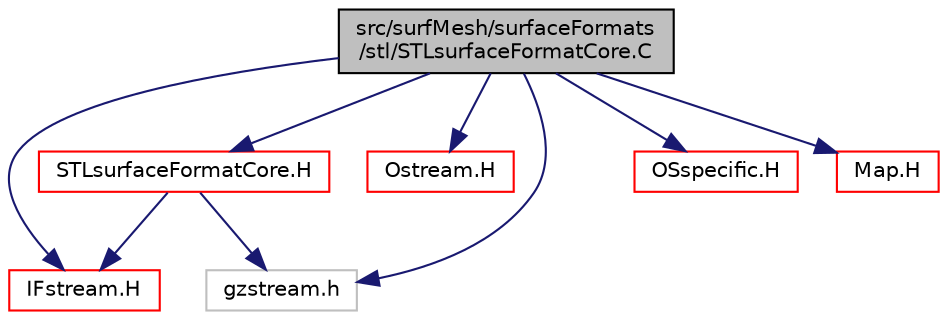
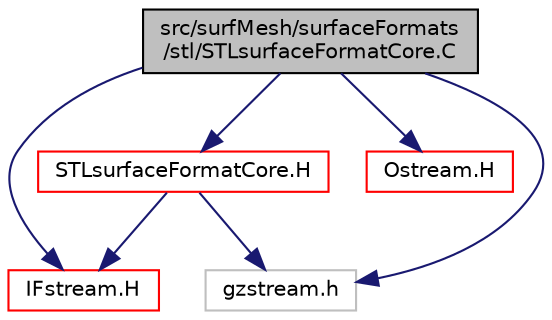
node "OSspecific.H": removed
node "Map.H": removed
